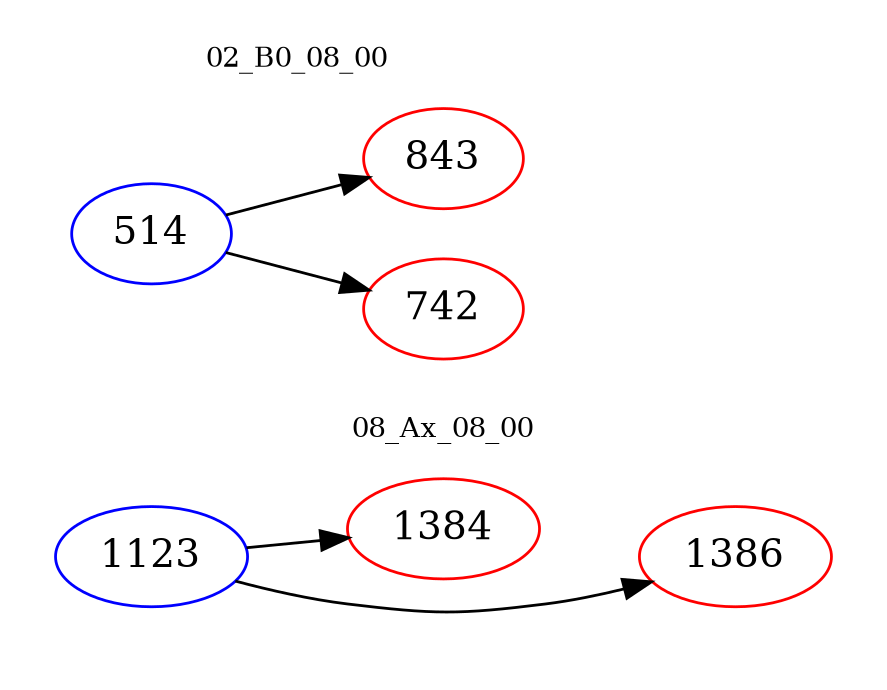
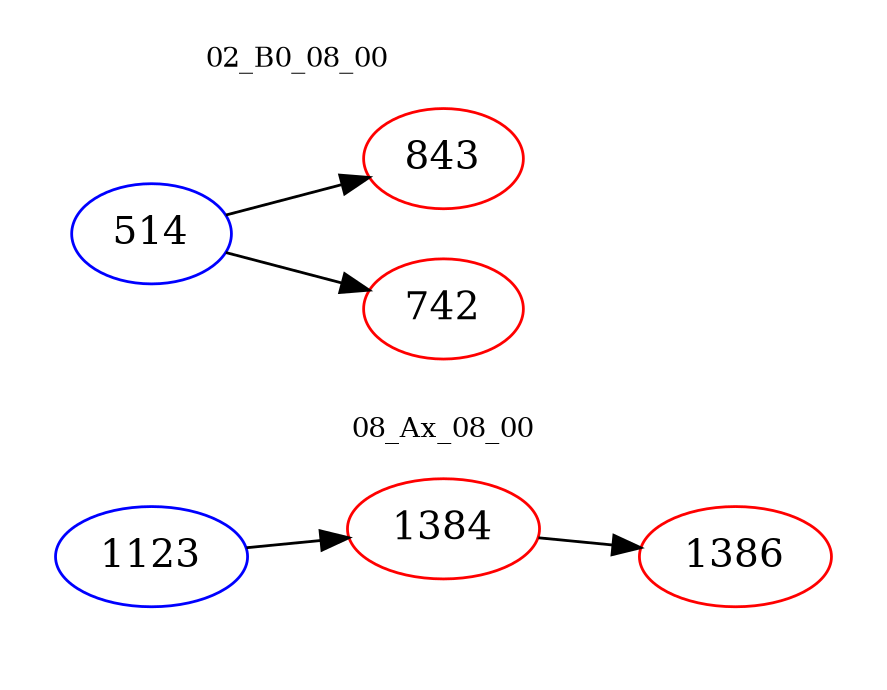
edge "1123" -> "1386": now "1384" -> "1386"
